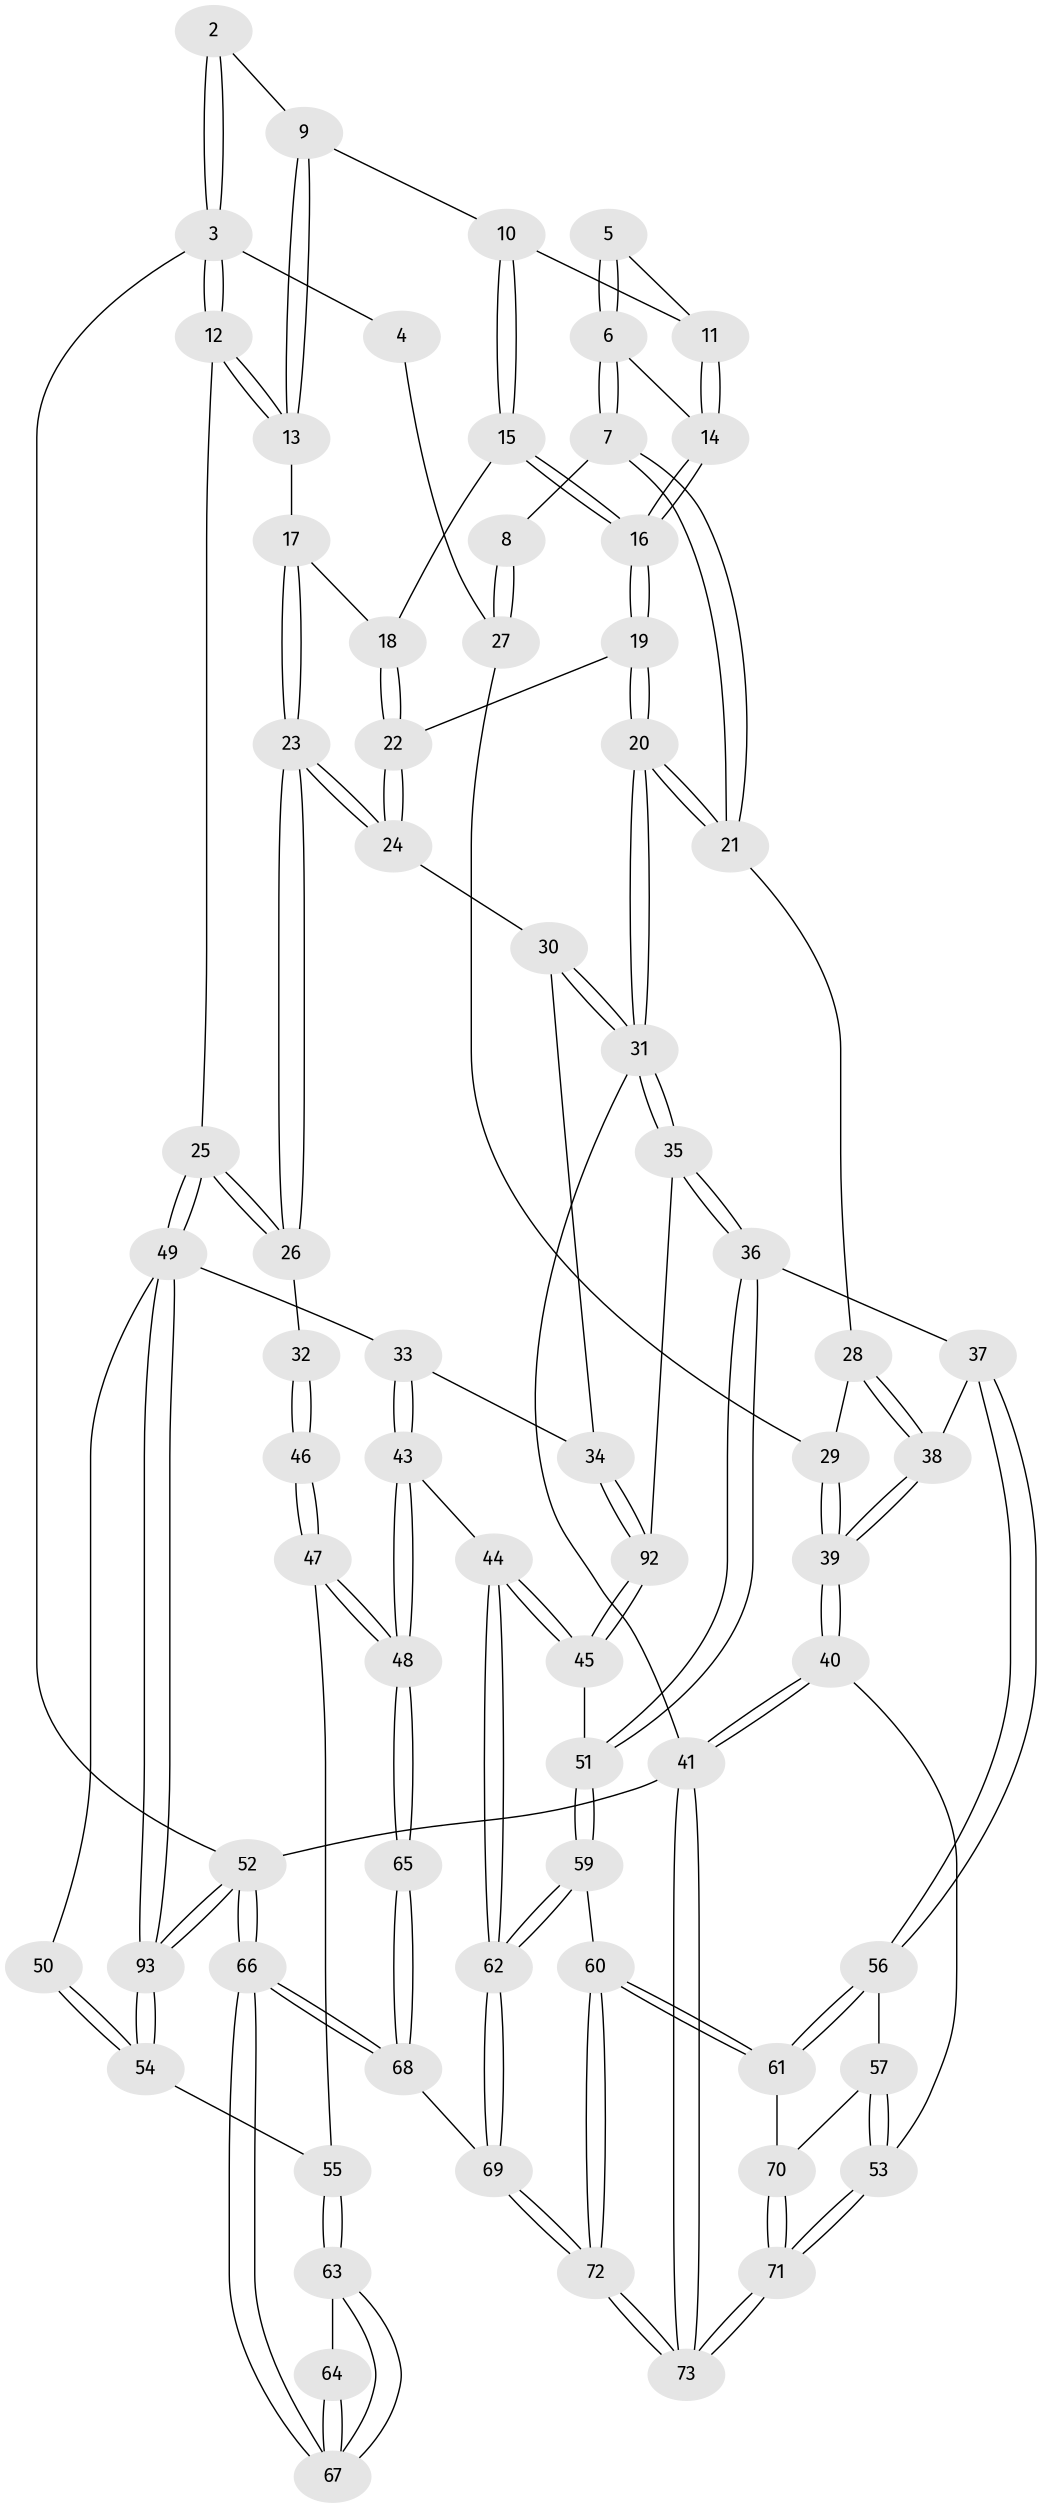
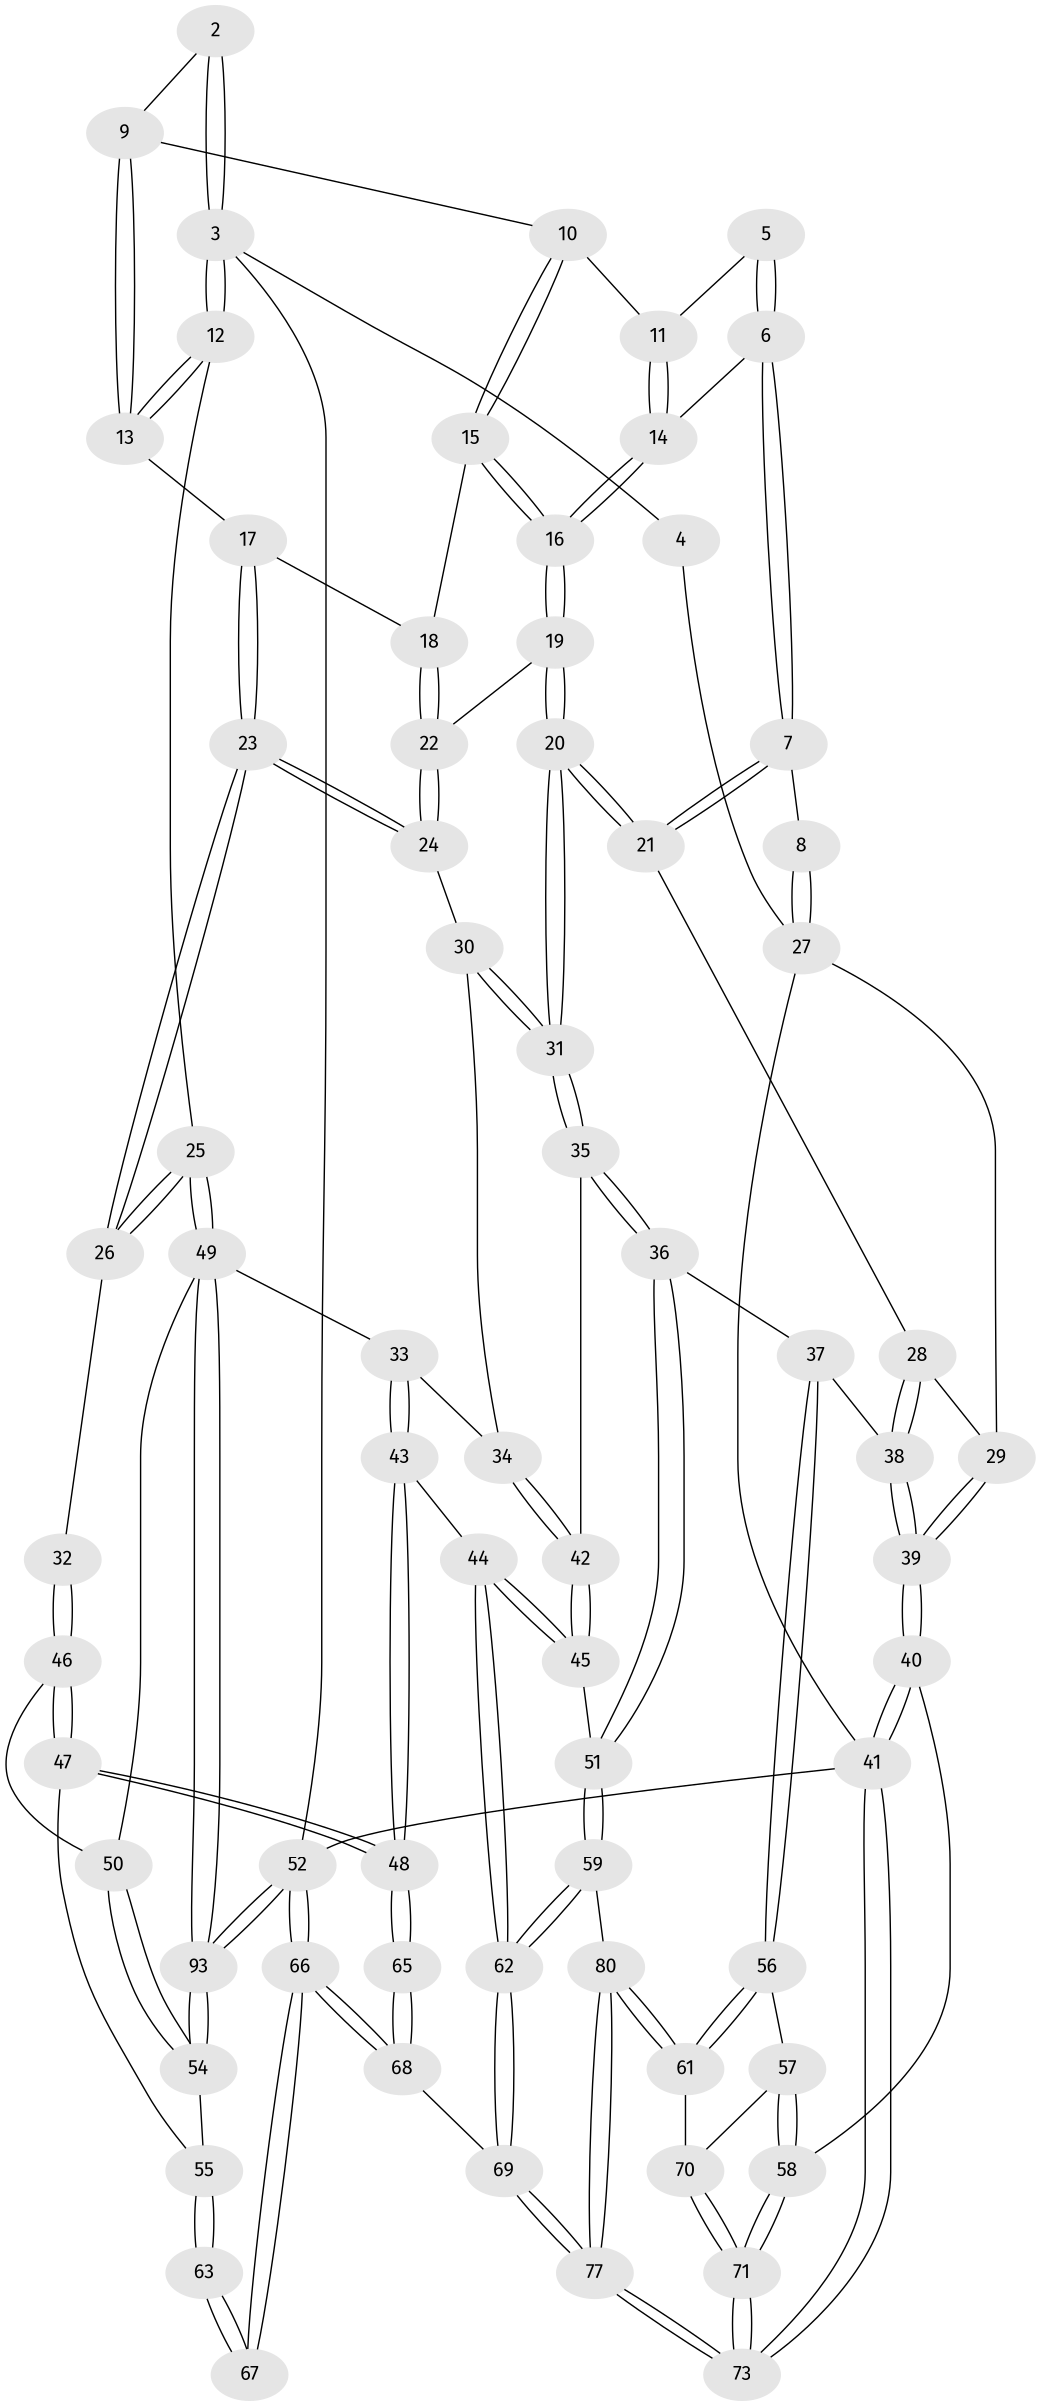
edge "31" -- "41": now "27" -- "41"
node "92": label "92" -> "42"
edge "46" -- "50": added
node "60": label "60" -> "80"
node "53": label "53" -> "58"
node "72": label "72" -> "77"
node "64": removed
